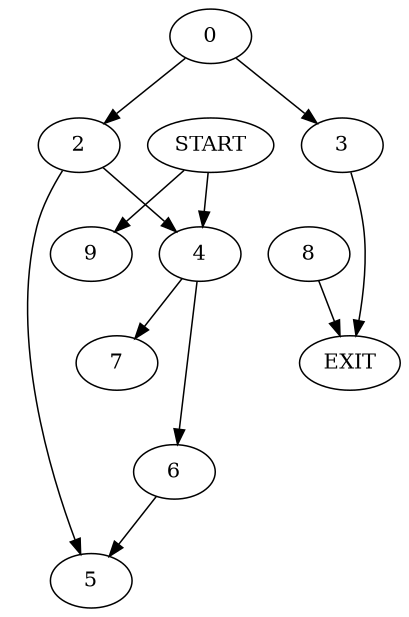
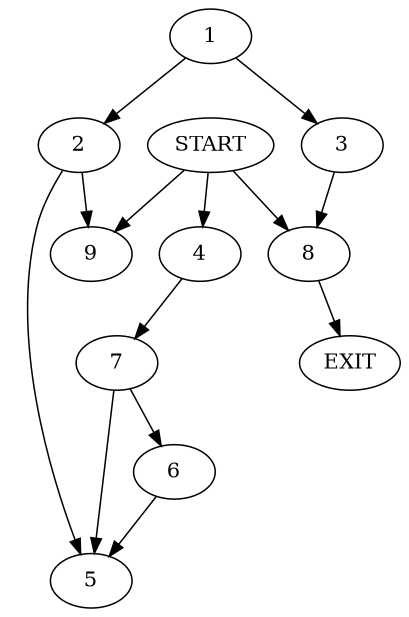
node "0": label "0" -> "1"
edge "2" -> "4": now "2" -> "9"
edge "START" -> "8": added
edge "3" -> "EXIT": now "3" -> "8"
edge "4" -> "6": now "7" -> "6"
edge "7" -> "5": added
